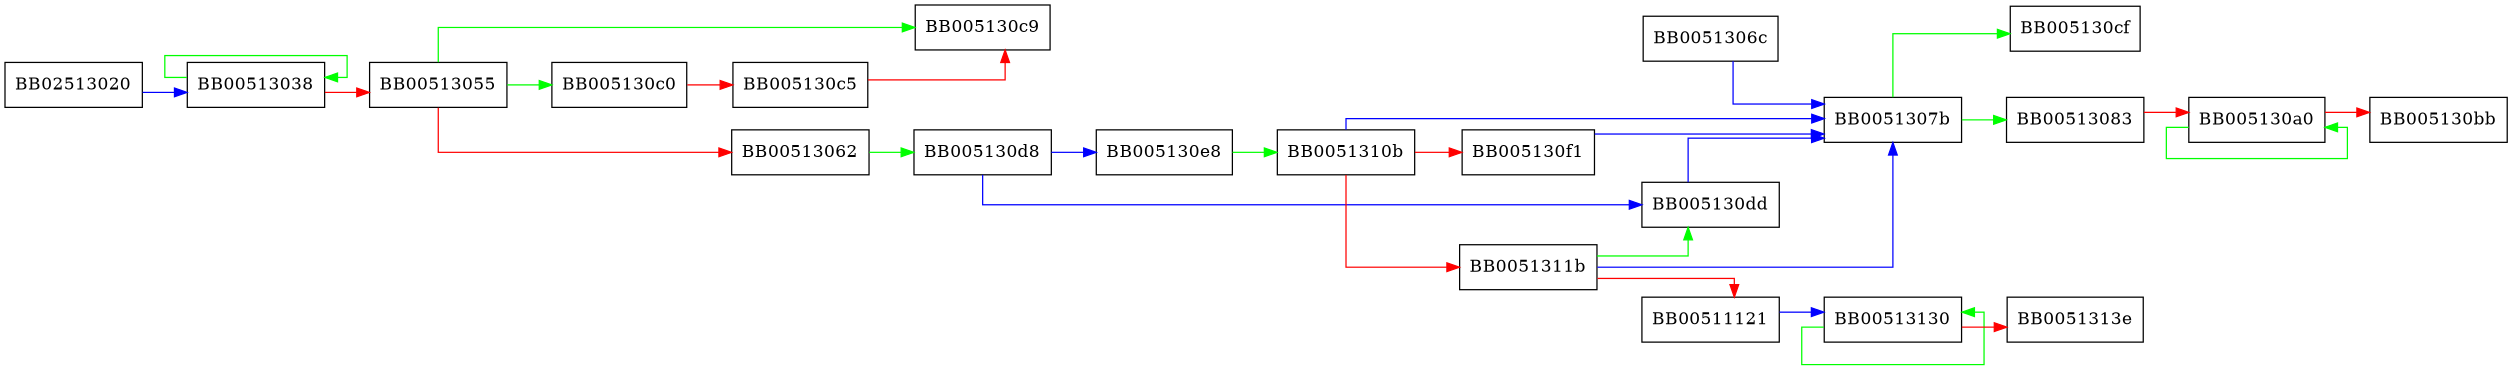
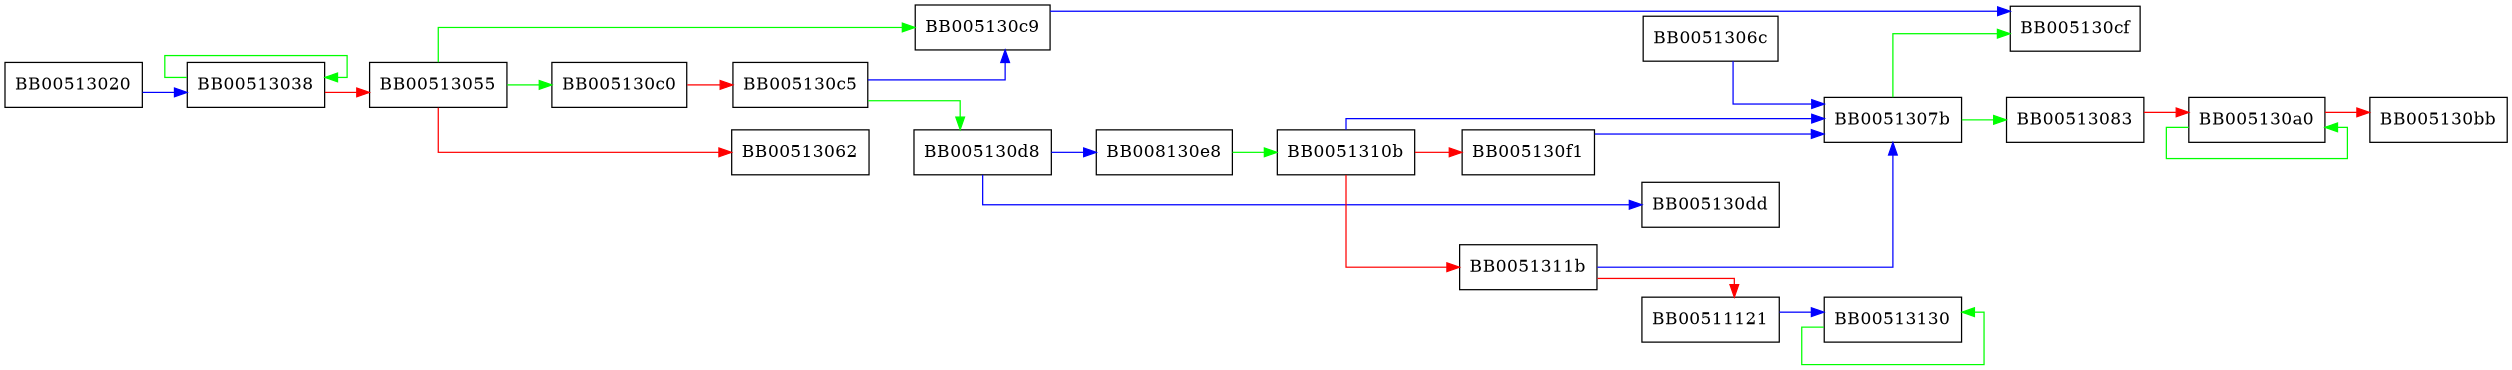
edge "BB005130c9" -> "BB005130cf": added
edge "BB005130c5" -> "BB005130c9": color red -> blue
node "BB02513020": label "BB02513020" -> "BB00513020"
edge "BB005130dd" -> "BB0051307b": removed
edge "BB00513062" -> "BB005130d8": now "BB005130c5" -> "BB005130d8"
node "BB005130e8": label "BB005130e8" -> "BB008130e8"
edge "BB0051311b" -> "BB005130dd": removed
node "BB0051313e": removed
